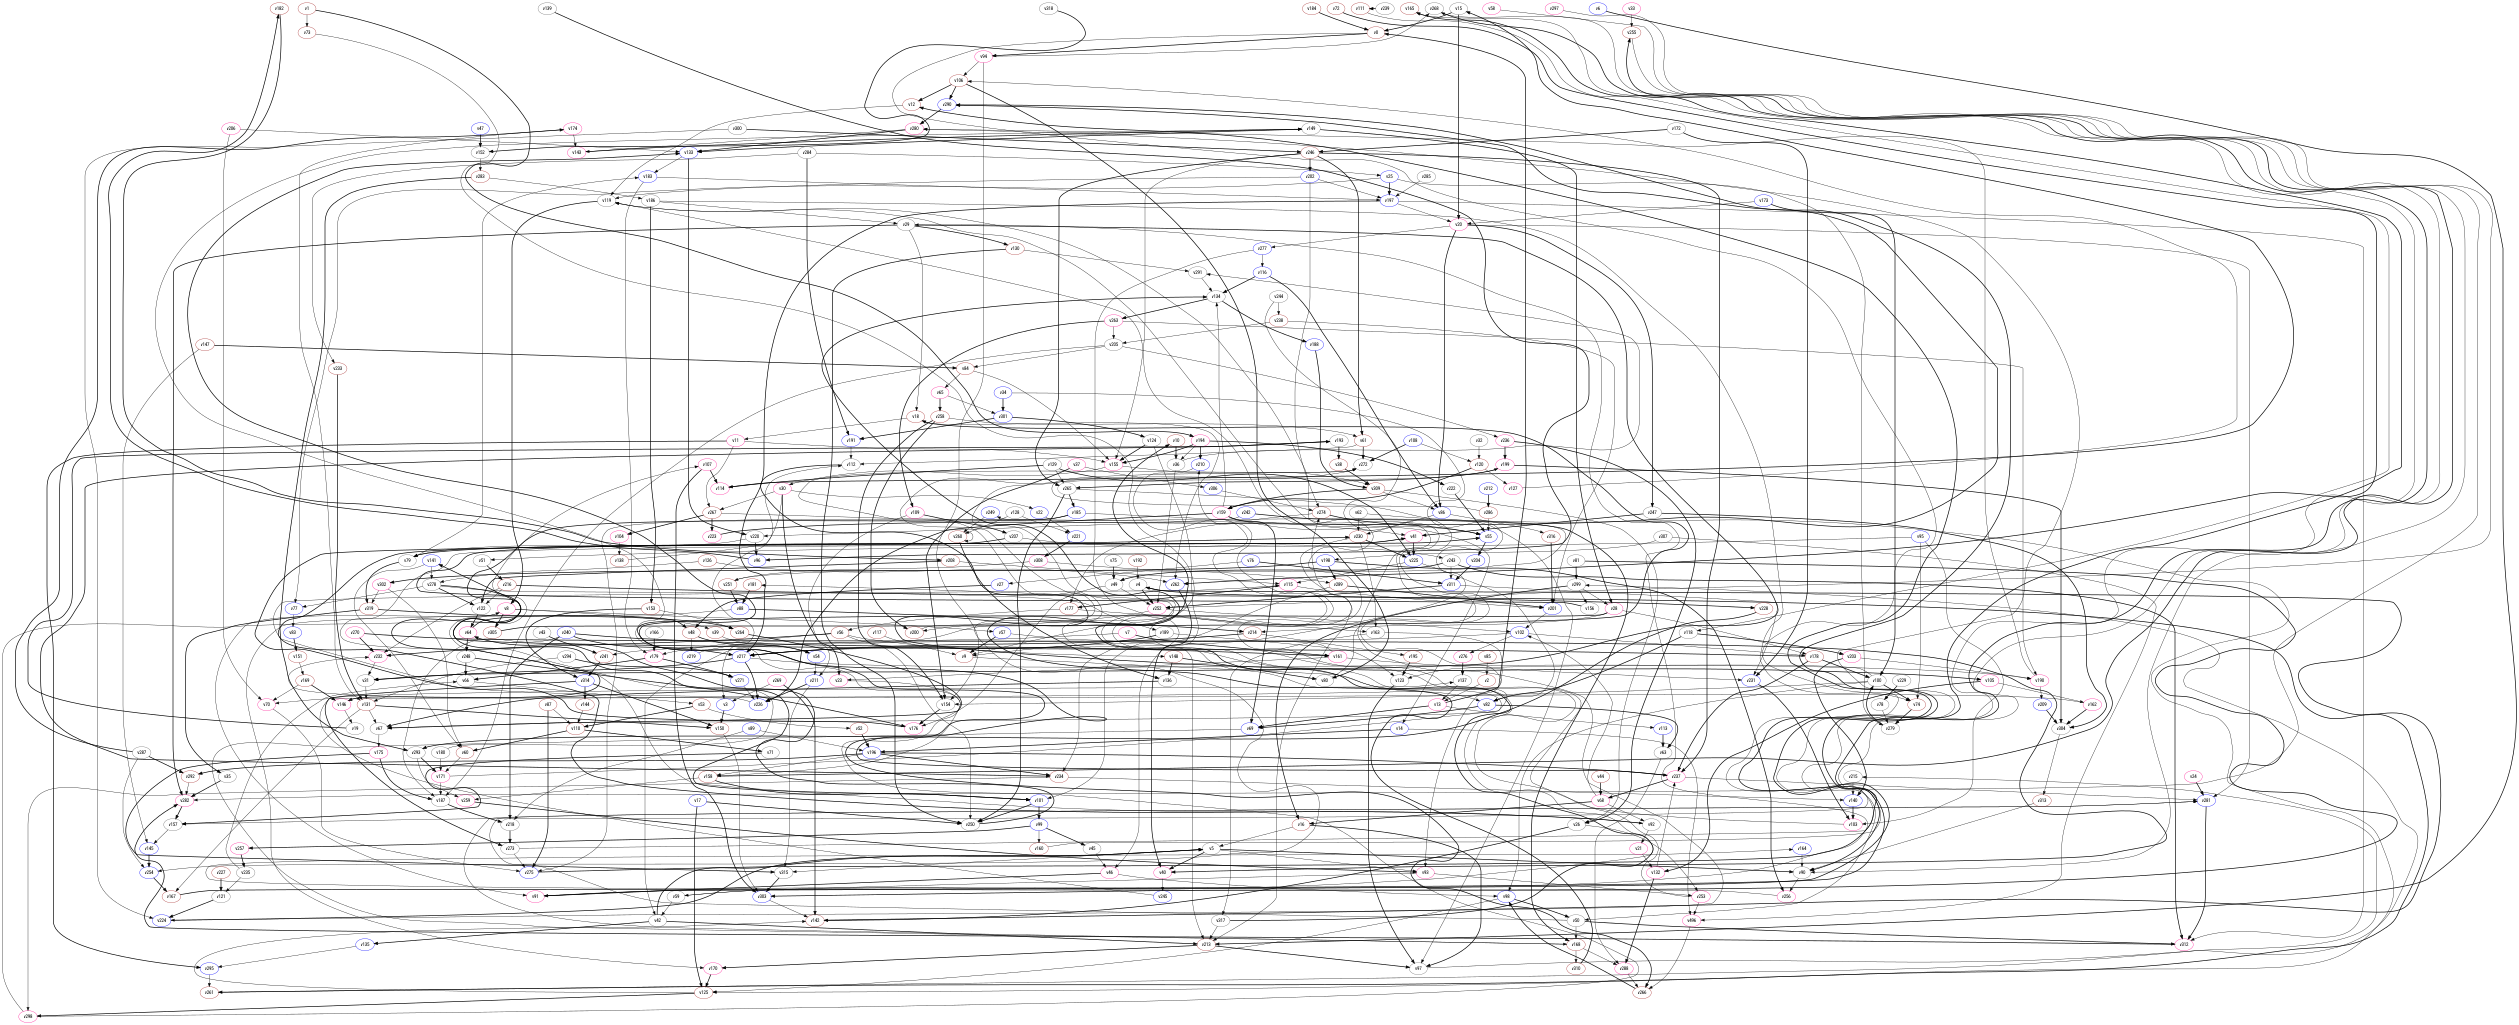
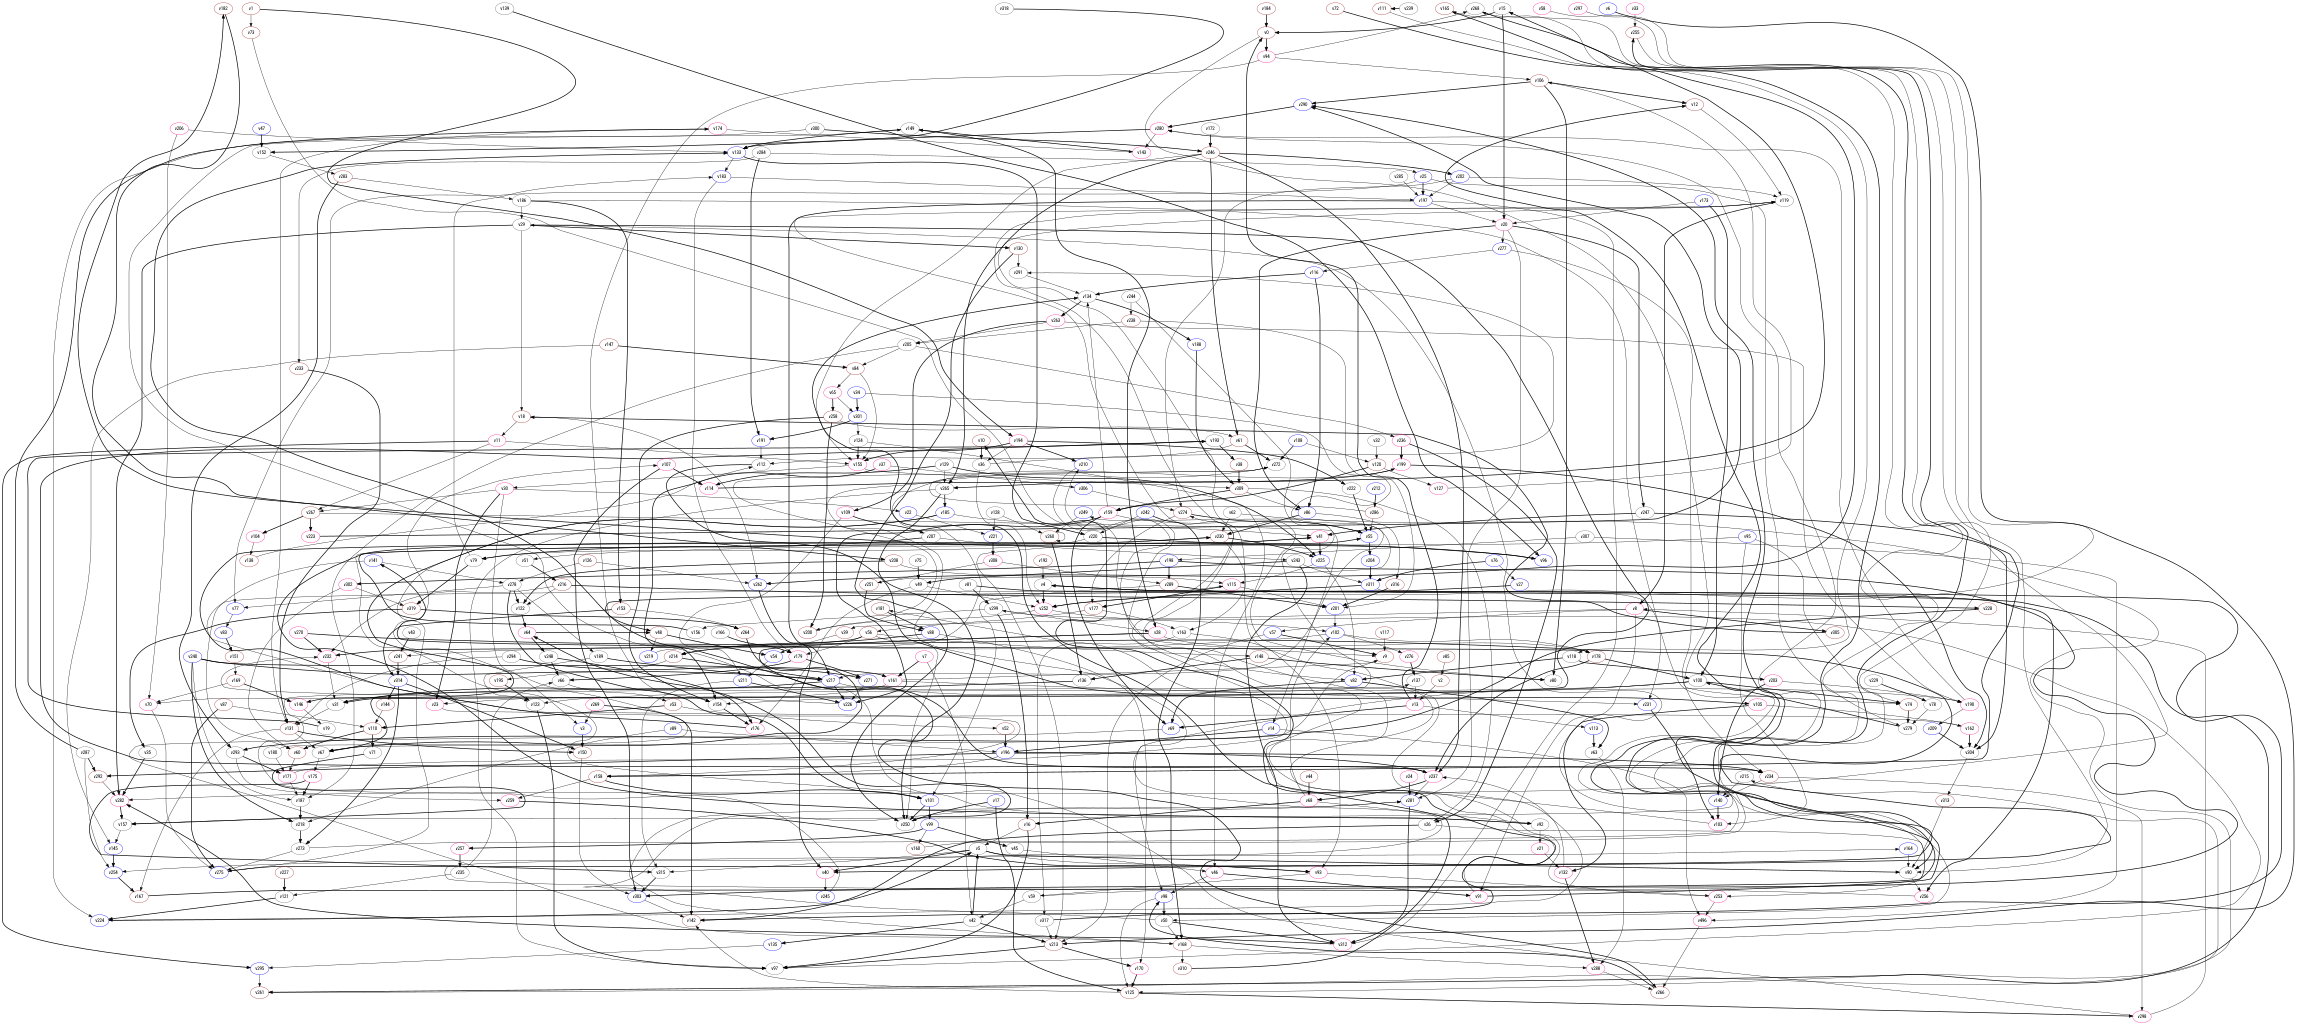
edge "v172" -> "v231": removed
edge "v301" -> "v124": style bold -> solid
edge "v86" -> "v230": style solid -> bold
